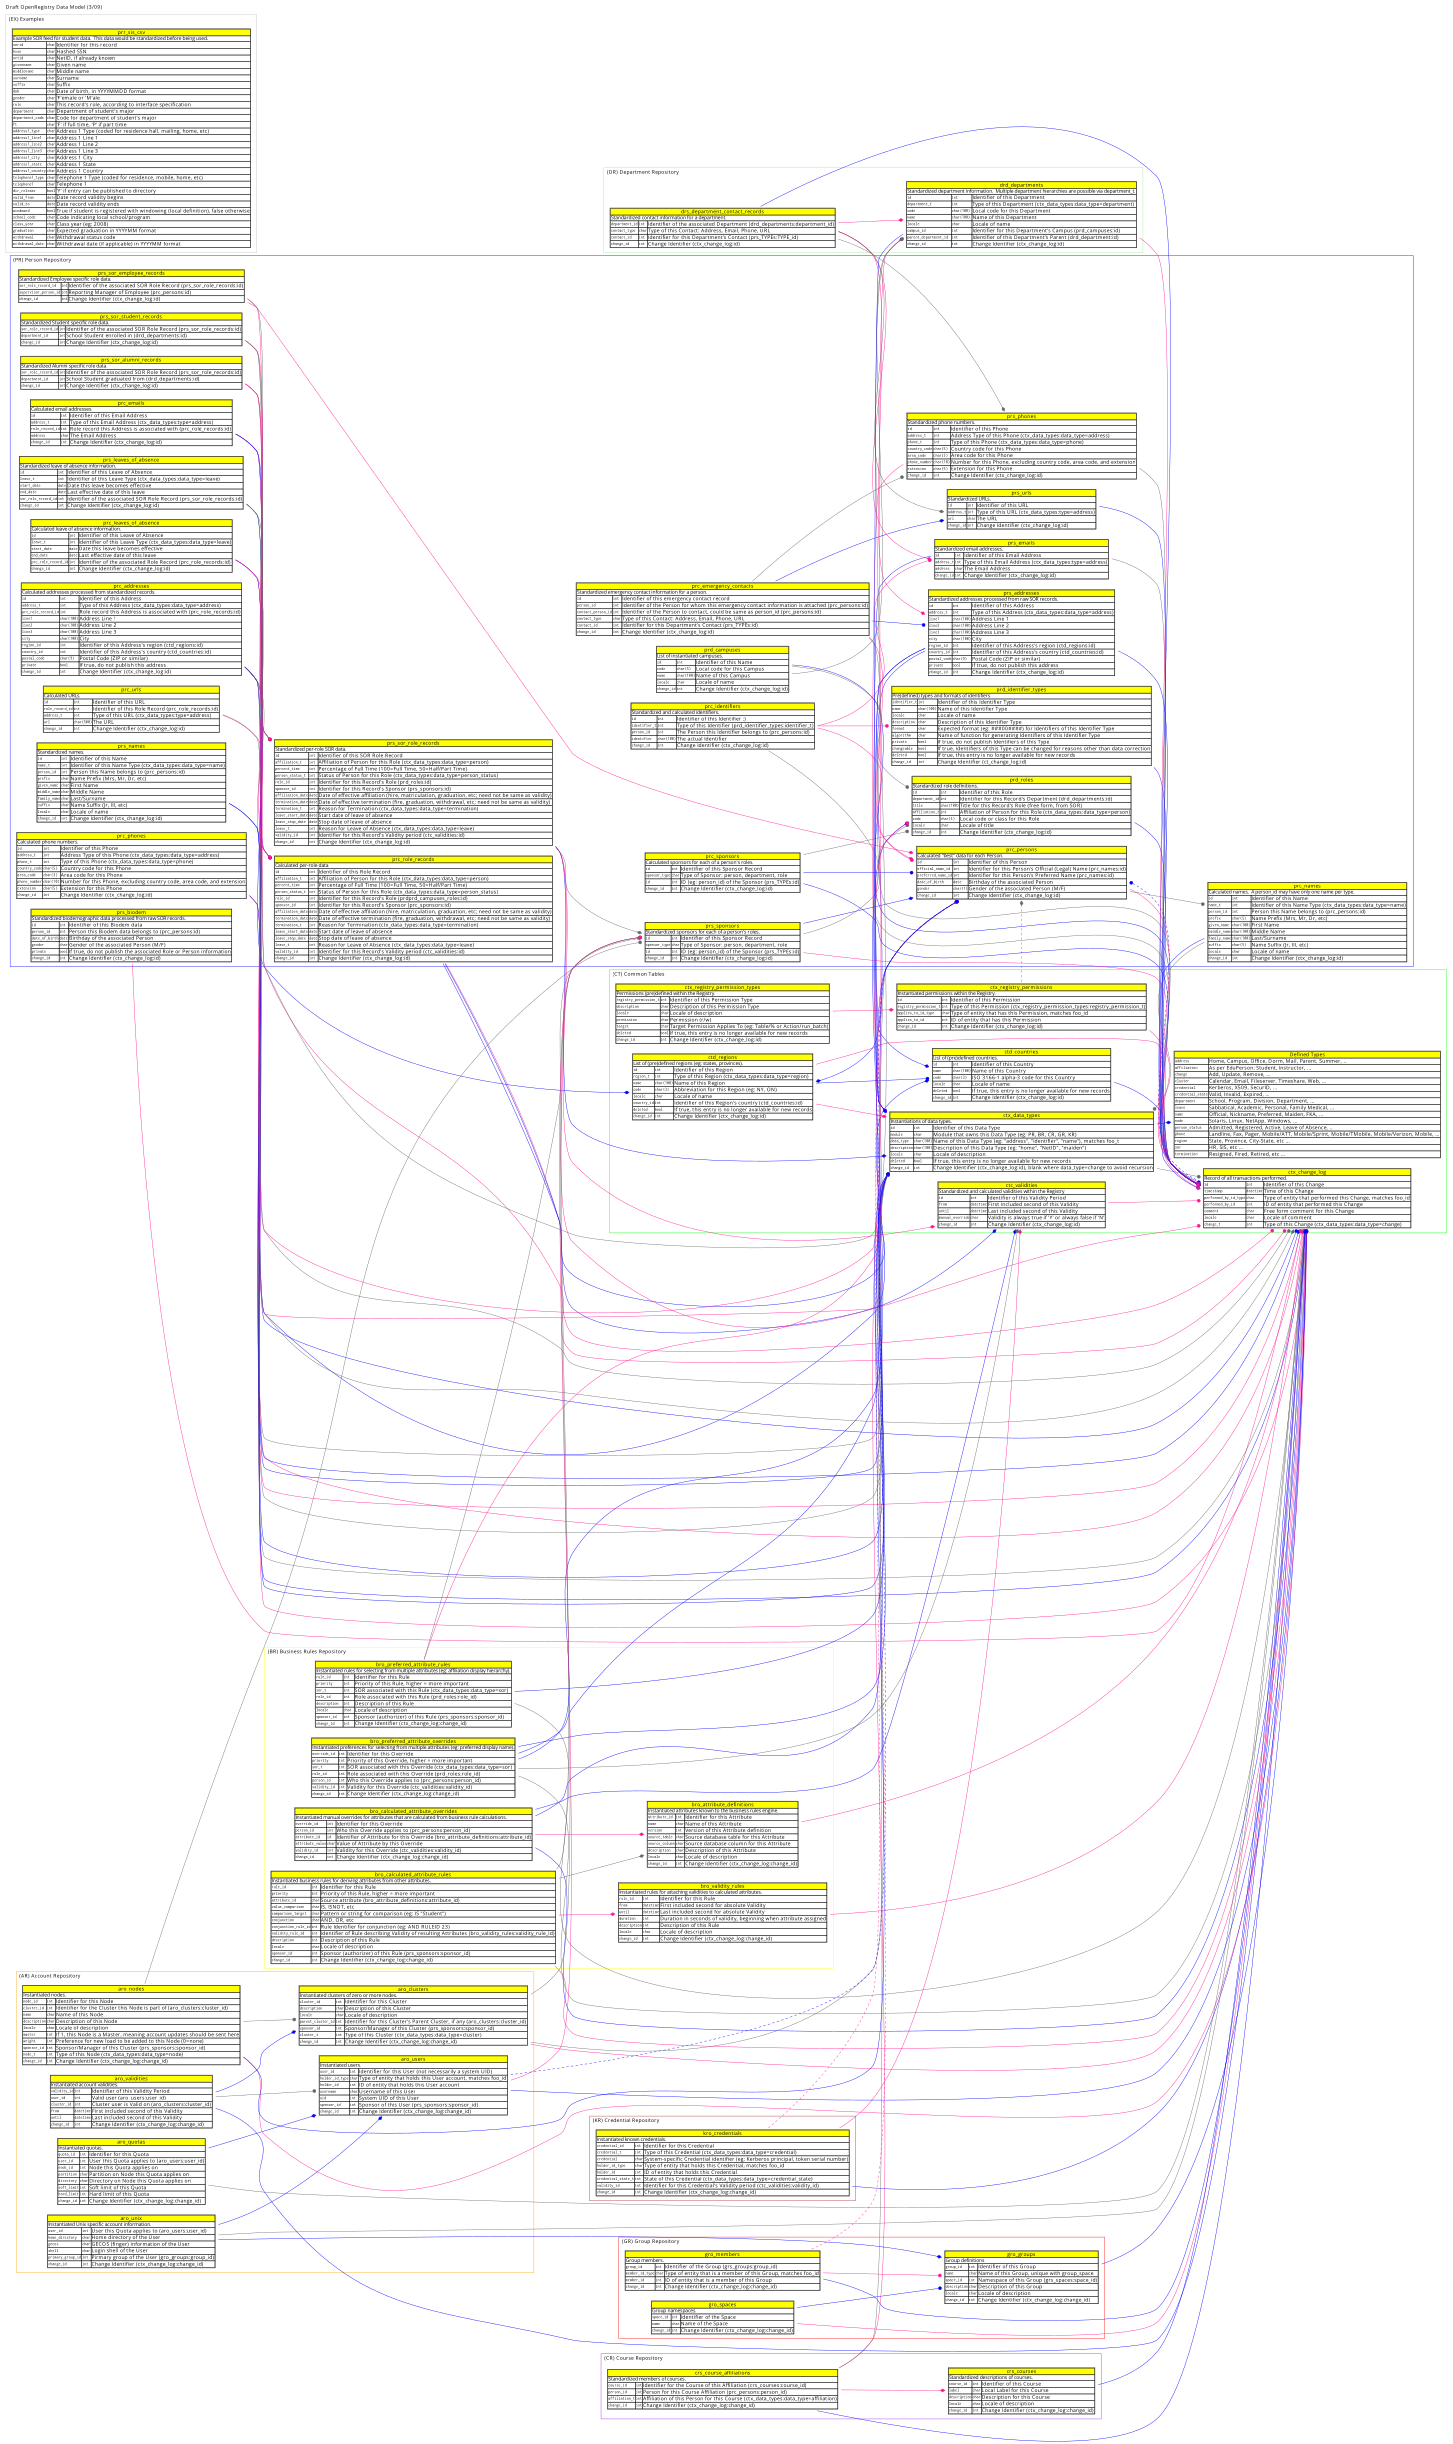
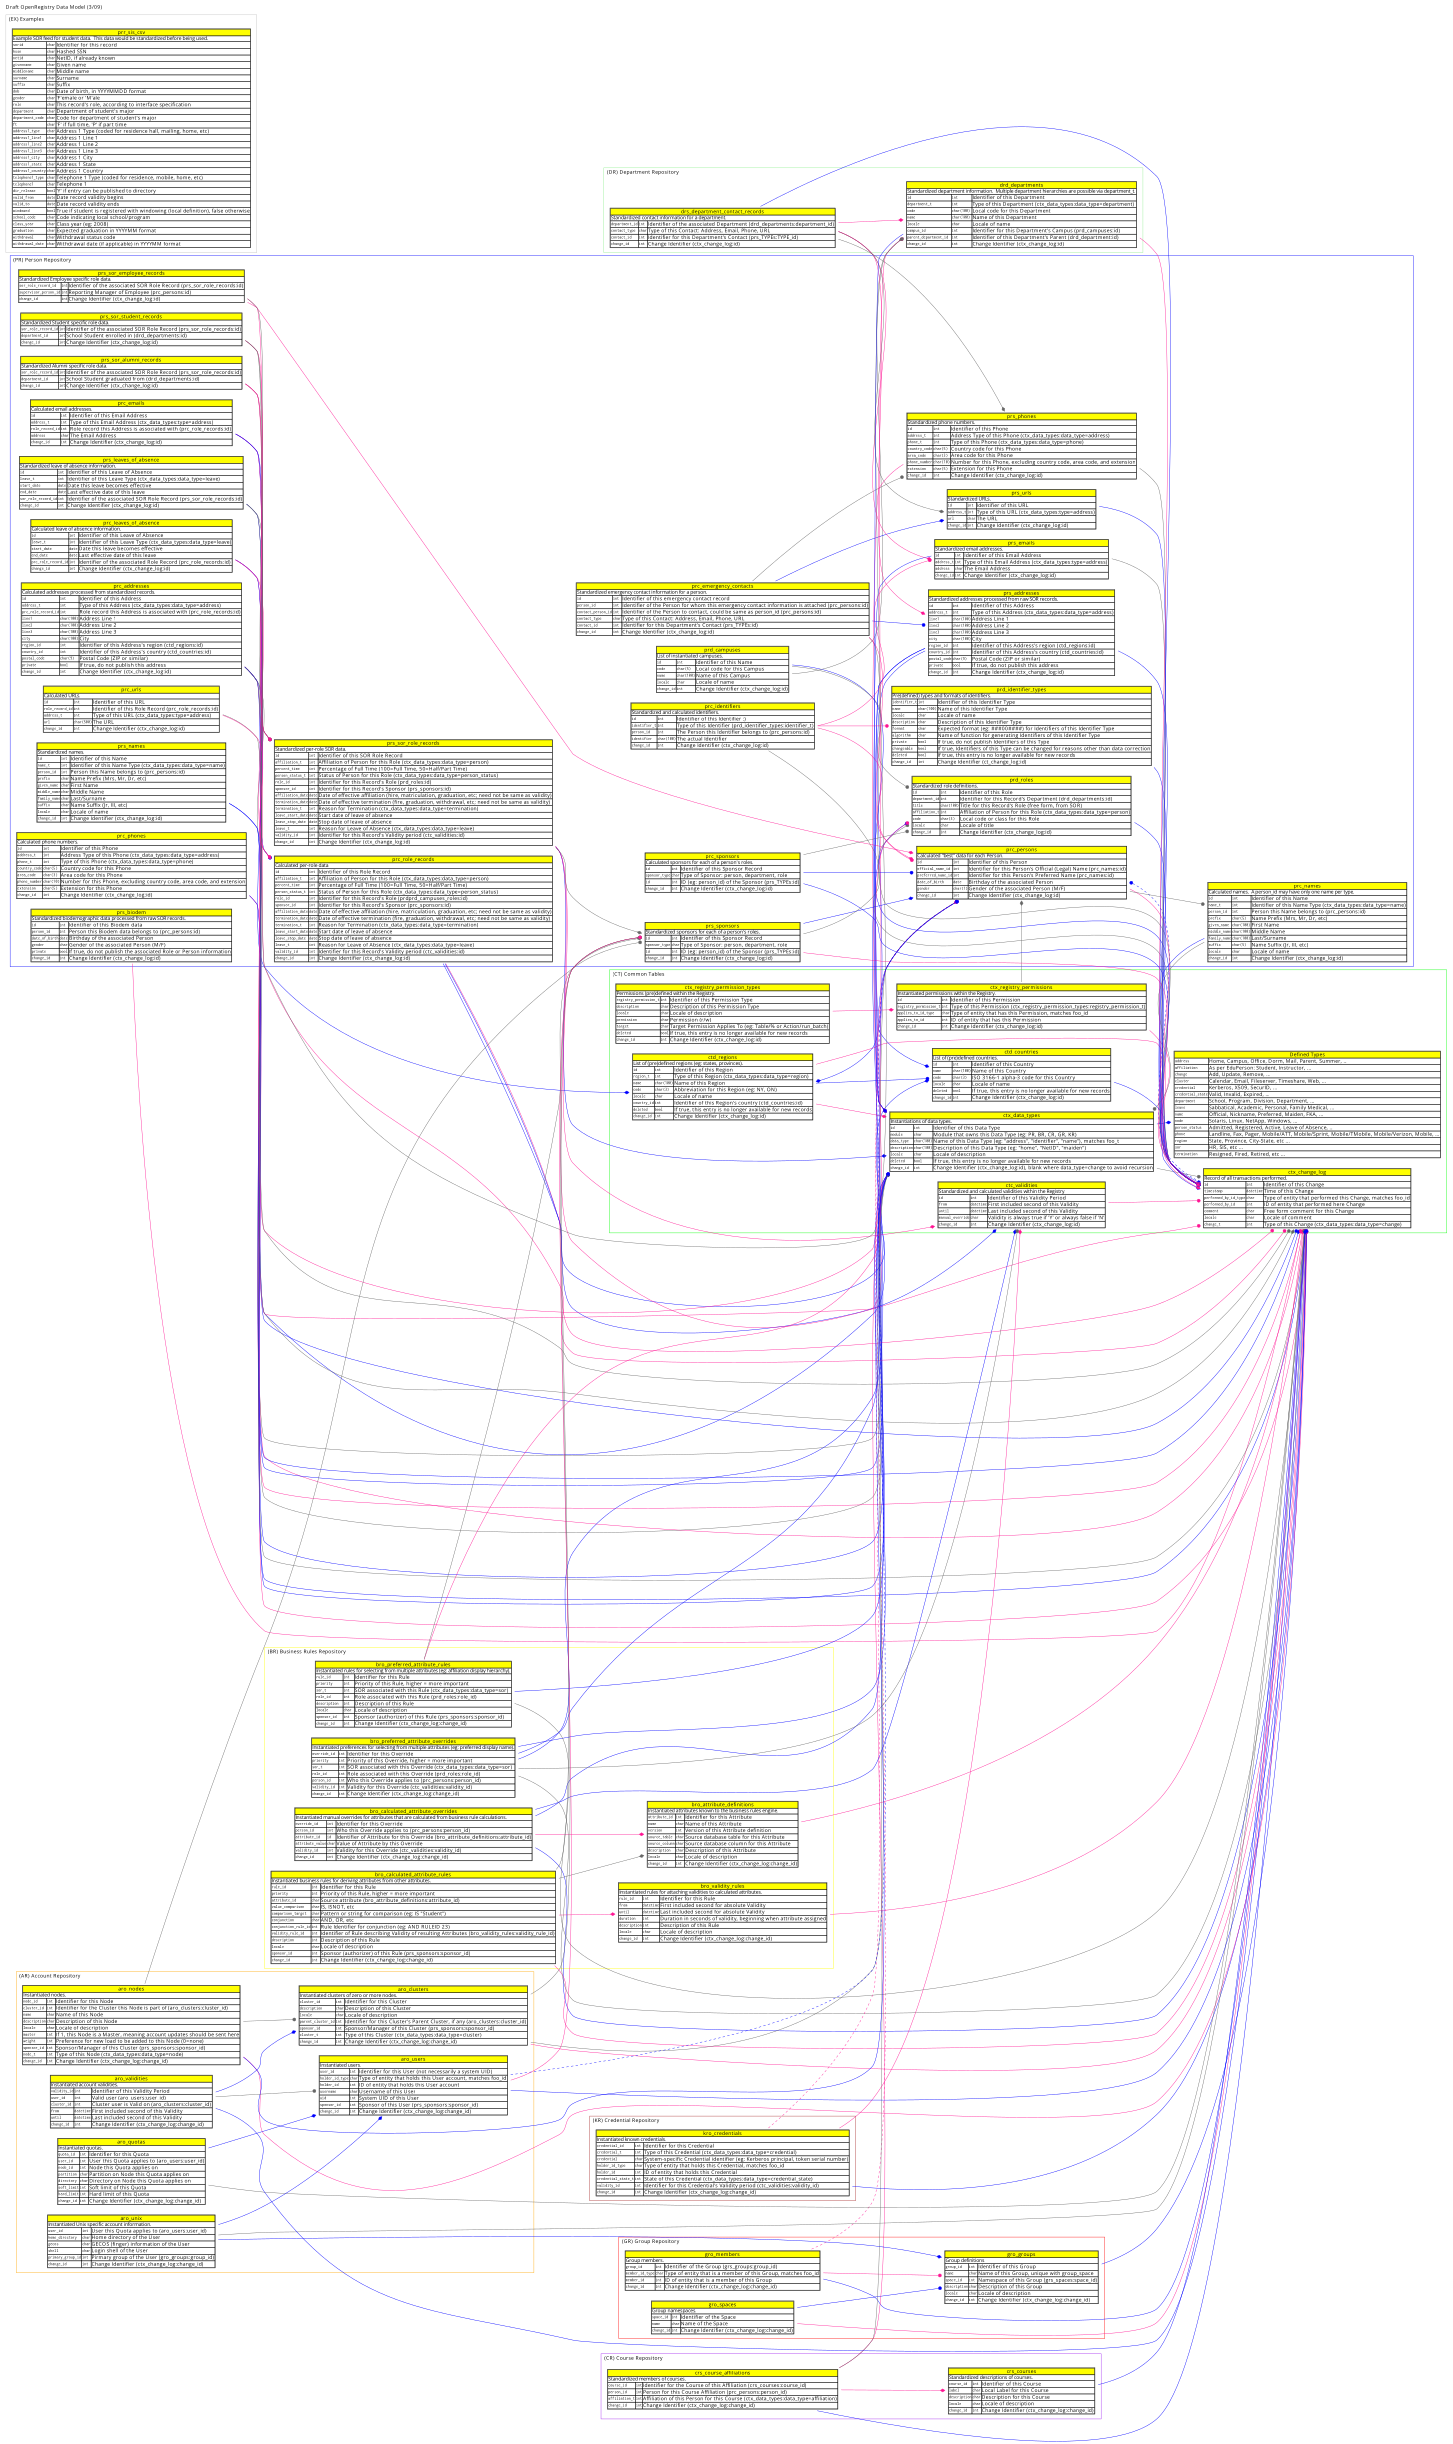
edge "ctx_registry_permissions" -> "prc_persons": style dashed -> solid
node "ctx_change_log": text "ID of entity that performed this Change" -> "ID of entity that performed here Change"
